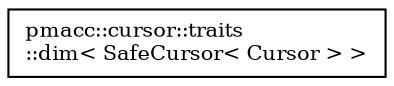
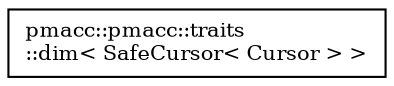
node "pmacc::cursor::traits ::dim< SafeCursor< Cursor > >": label "pmacc::cursor::traits ::dim< SafeCursor< Cursor > >" -> "pmacc::pmacc::traits ::dim< SafeCursor< Cursor > >"
